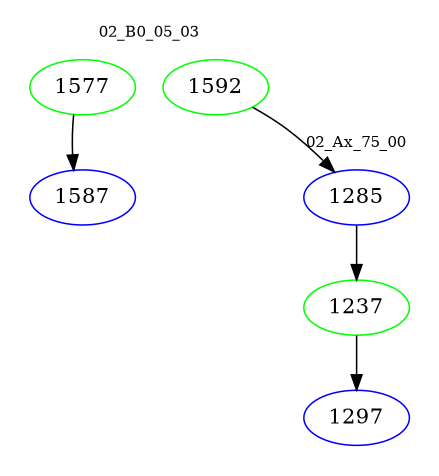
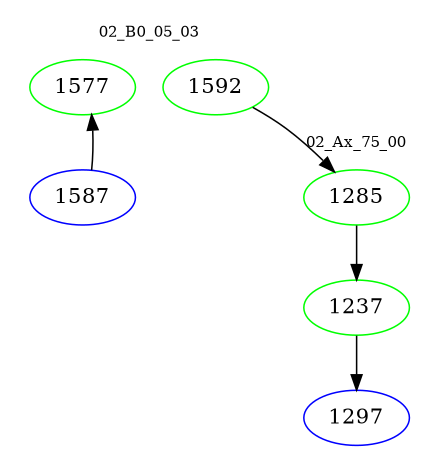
edge "1577" -> "1587": reversed
node "1285": color blue -> green
